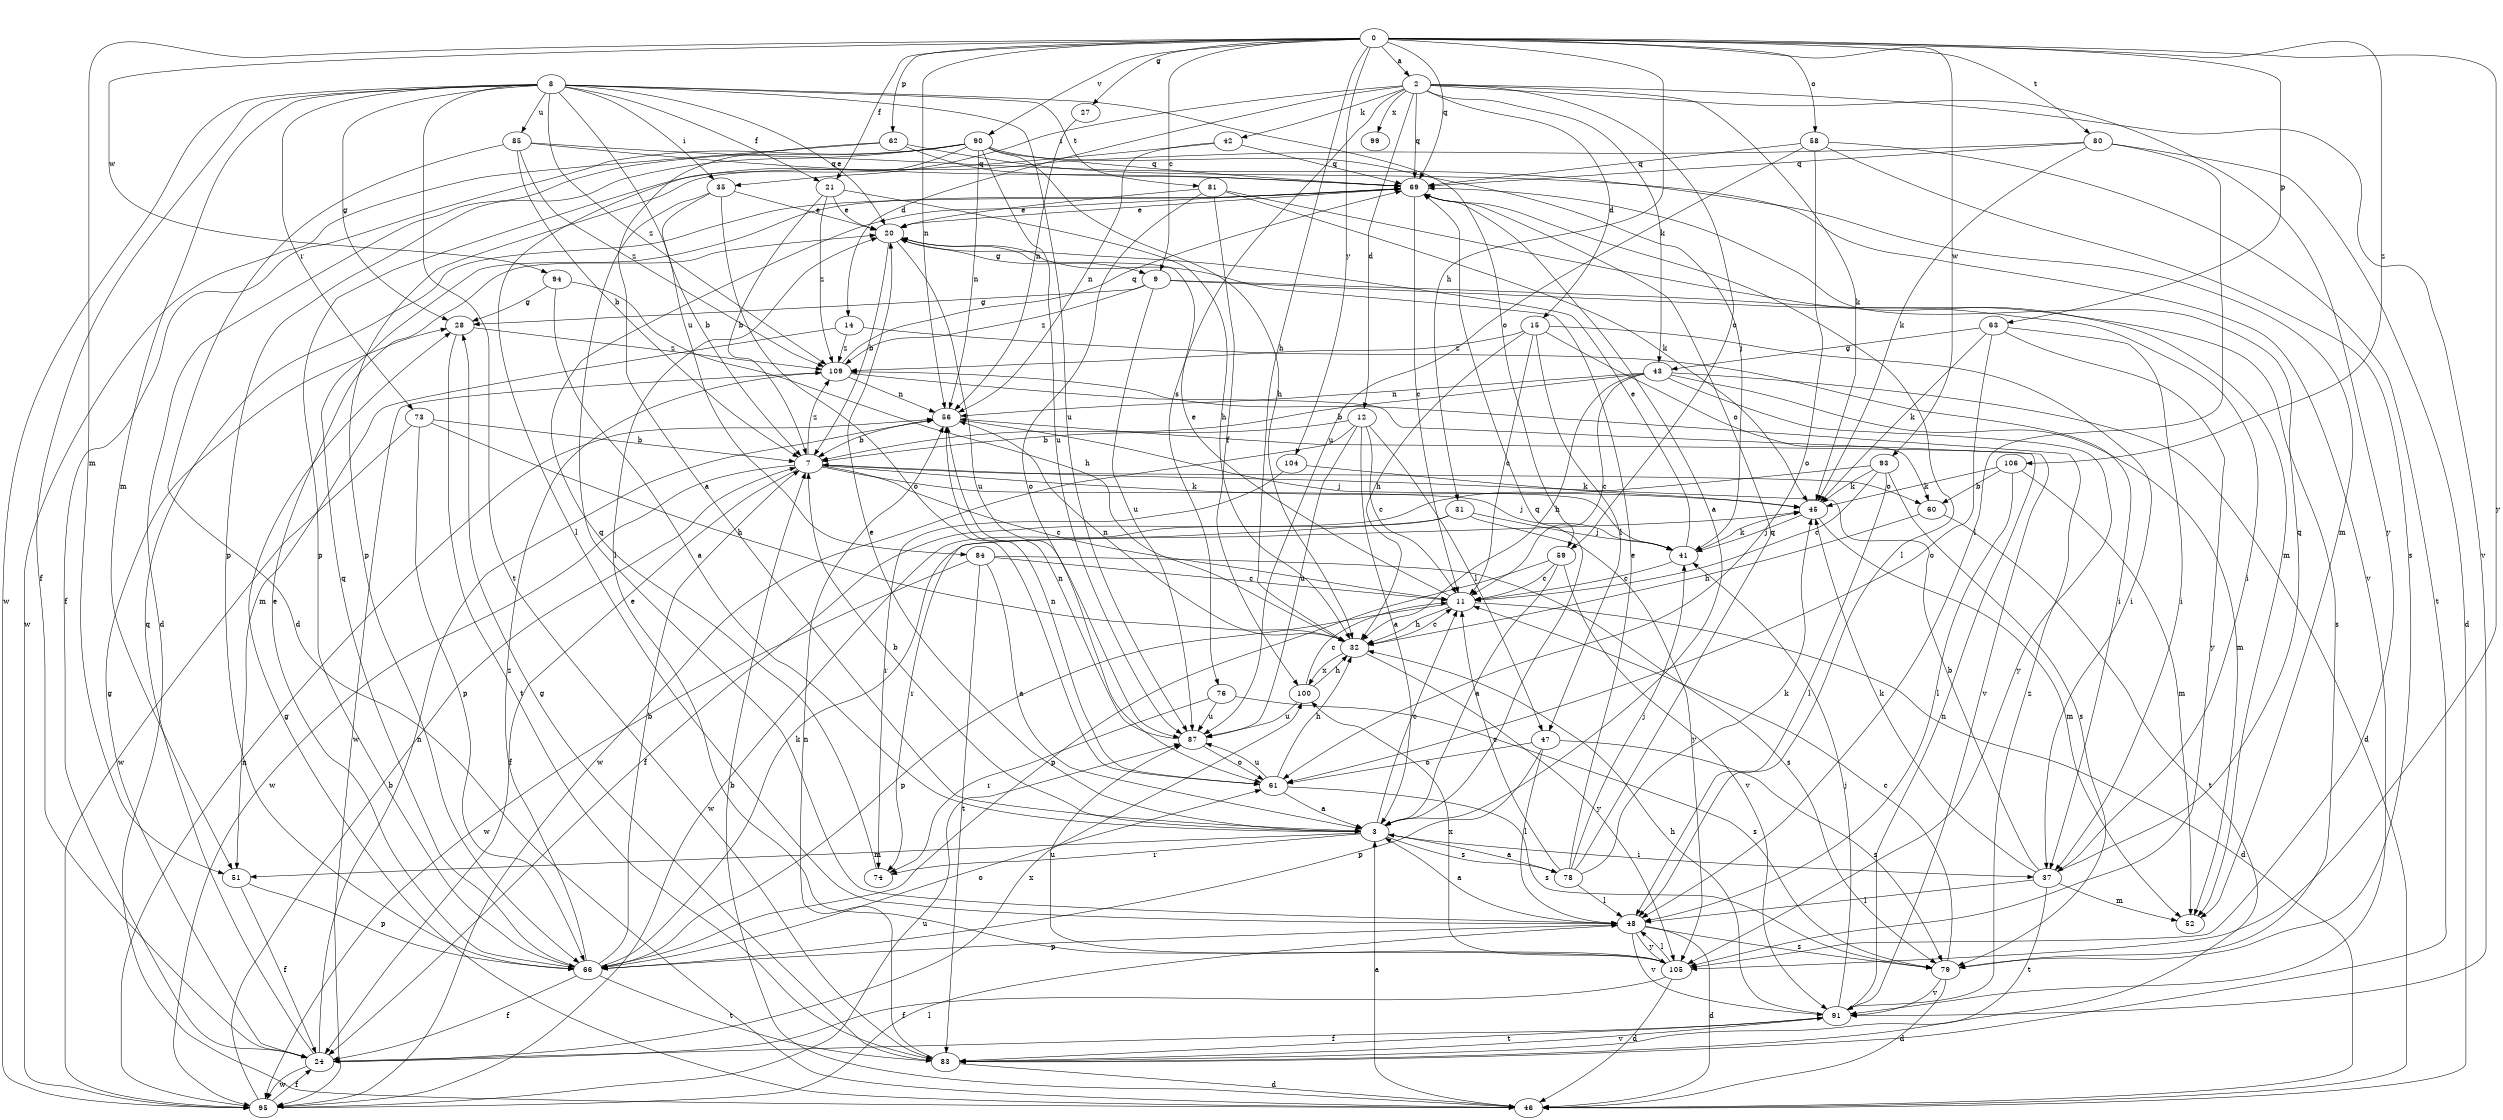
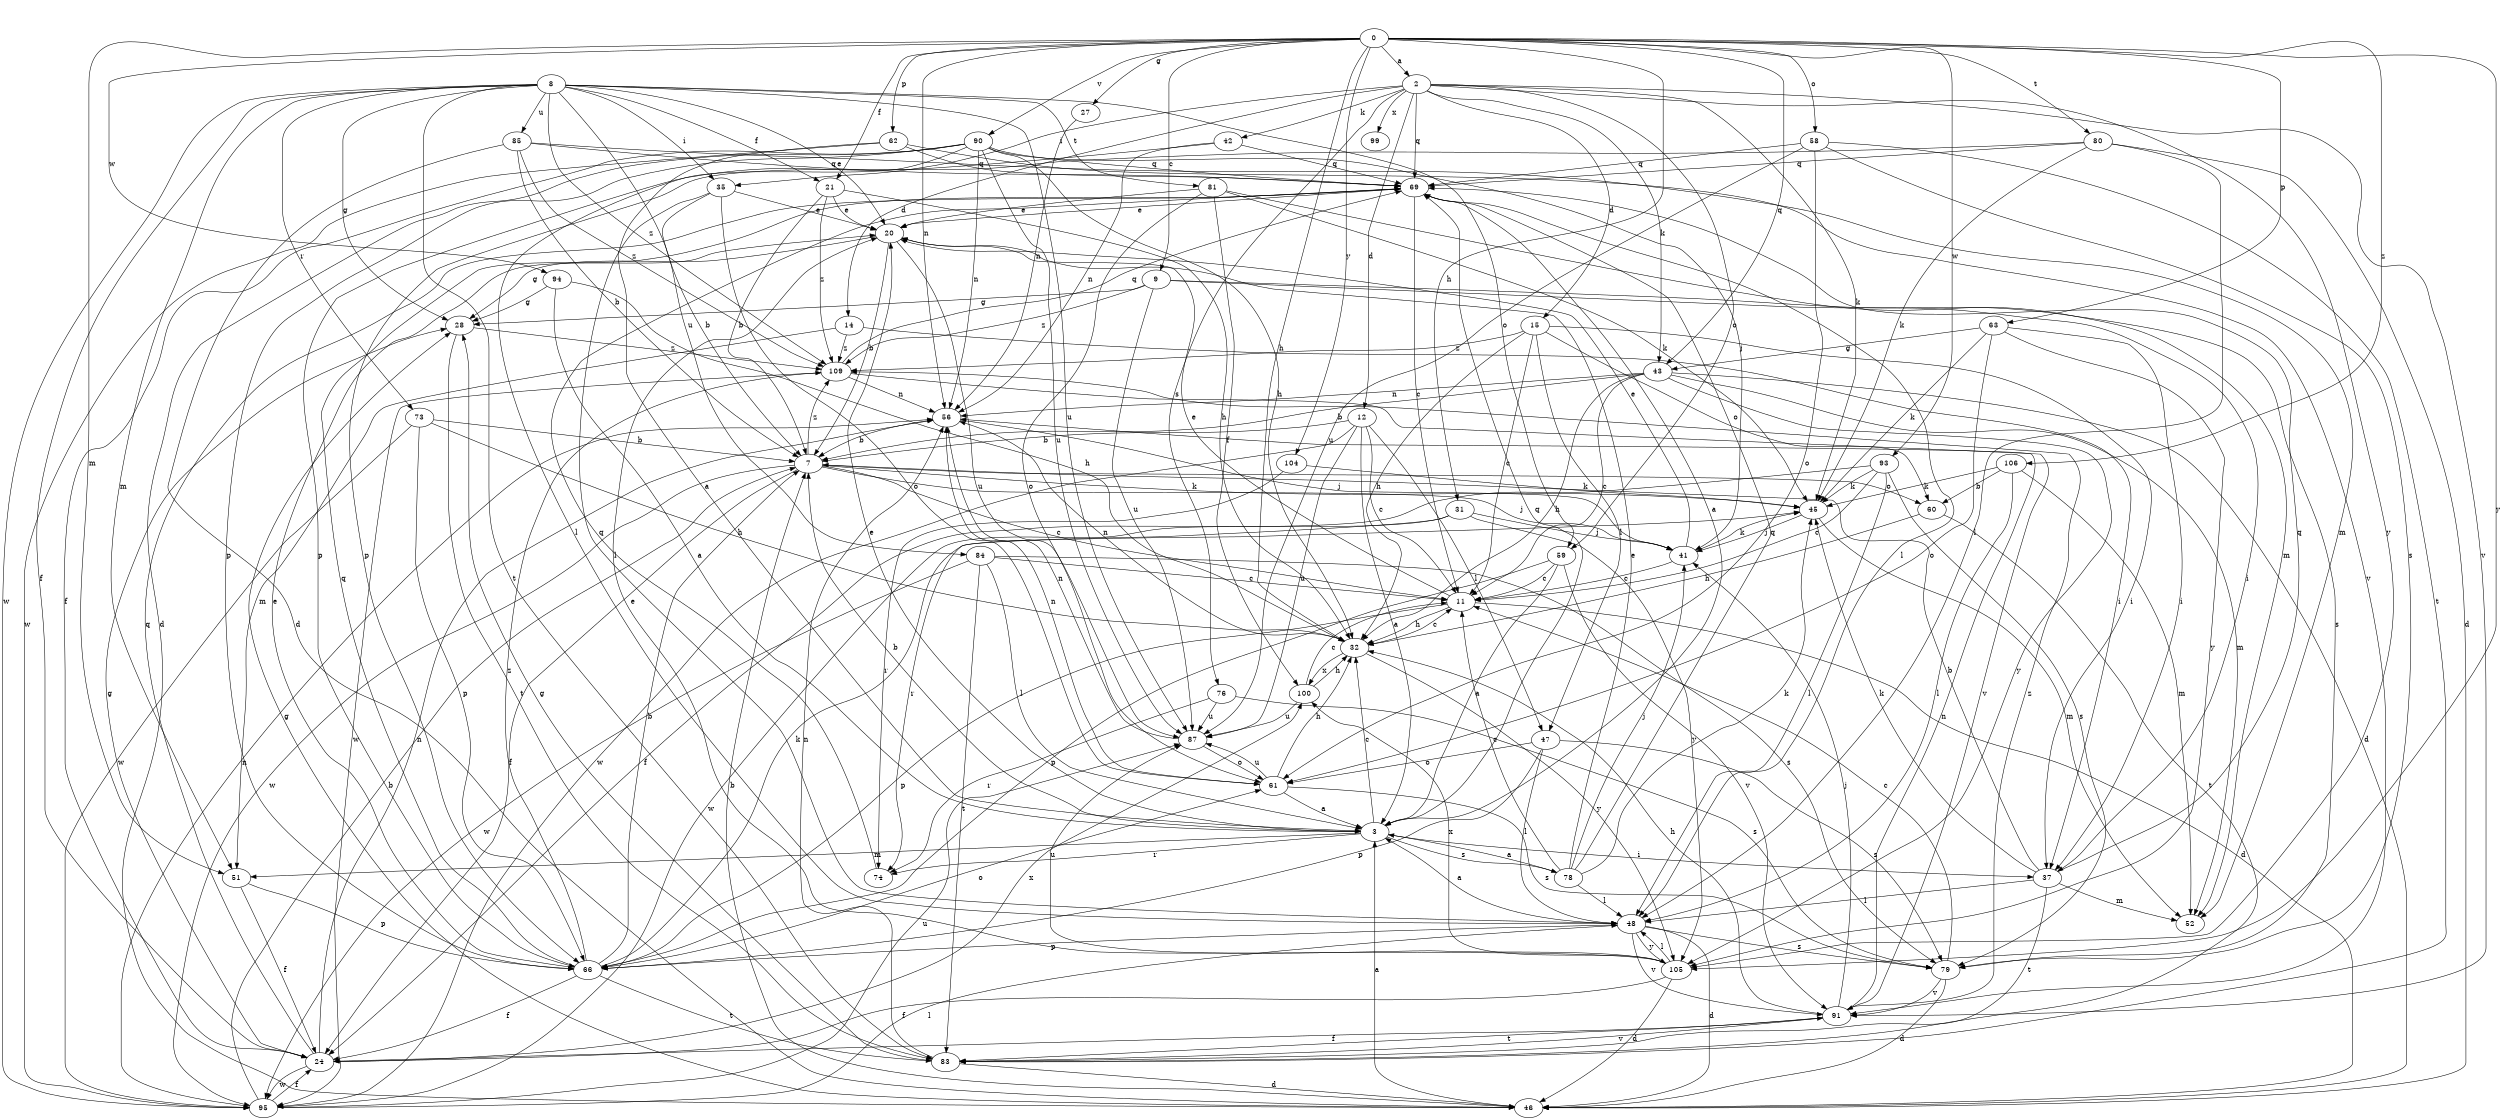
edge "0" -> "69": now "0" -> "43"
edge "20" -> "9": now "20" -> "28"
edge "84" -> "3": label "a" -> "l"
edge "3" -> "11": now "3" -> "32"
